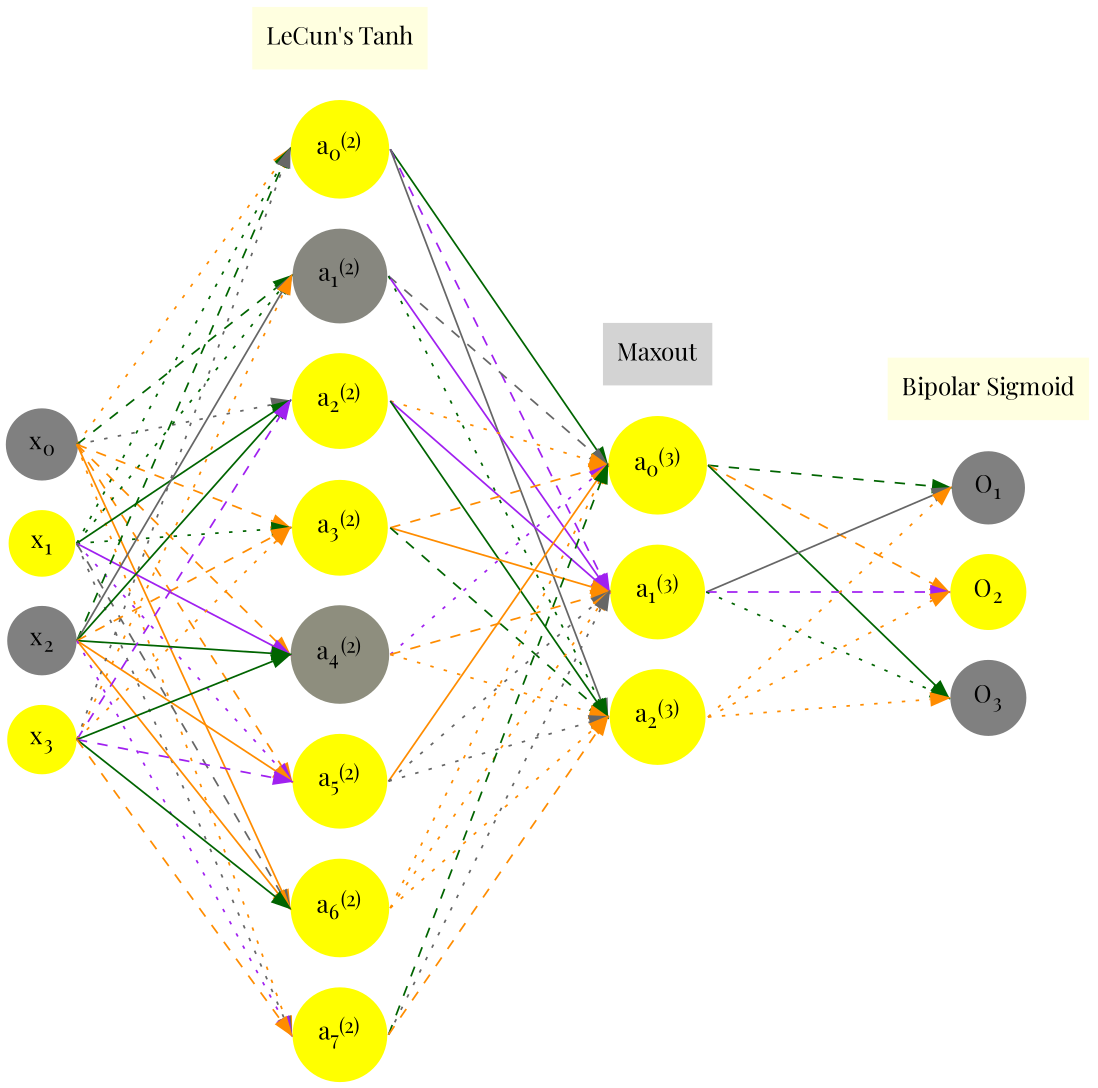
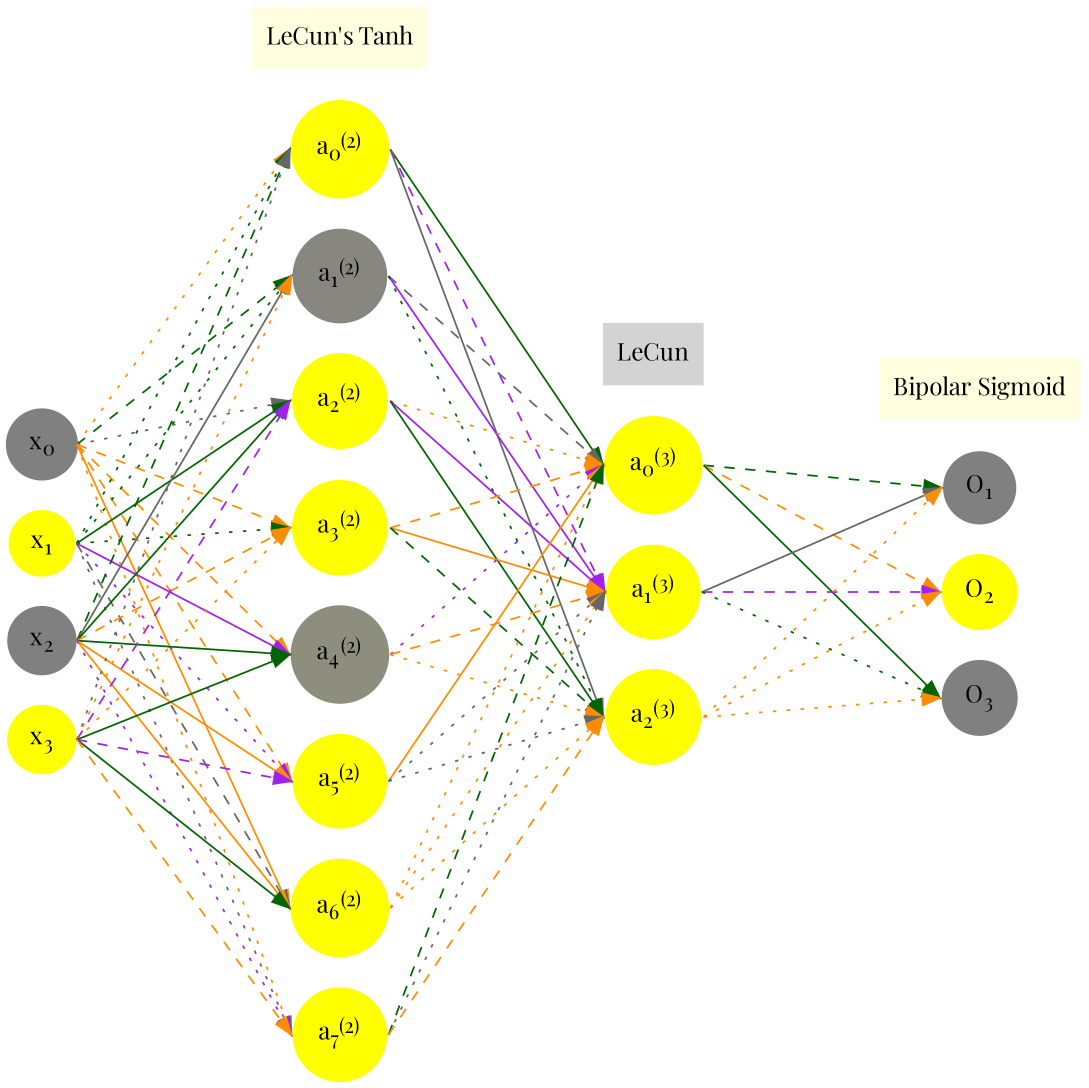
node "Maxout": label "Maxout" -> "LeCun"
